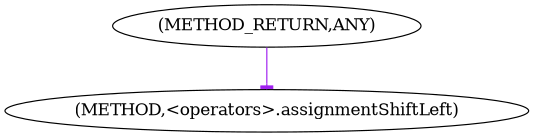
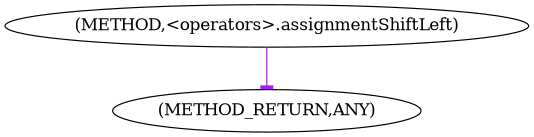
edge "(METHOD_RETURN,ANY)" -> "(METHOD,<operators>.assignmentShiftLeft)": reversed
